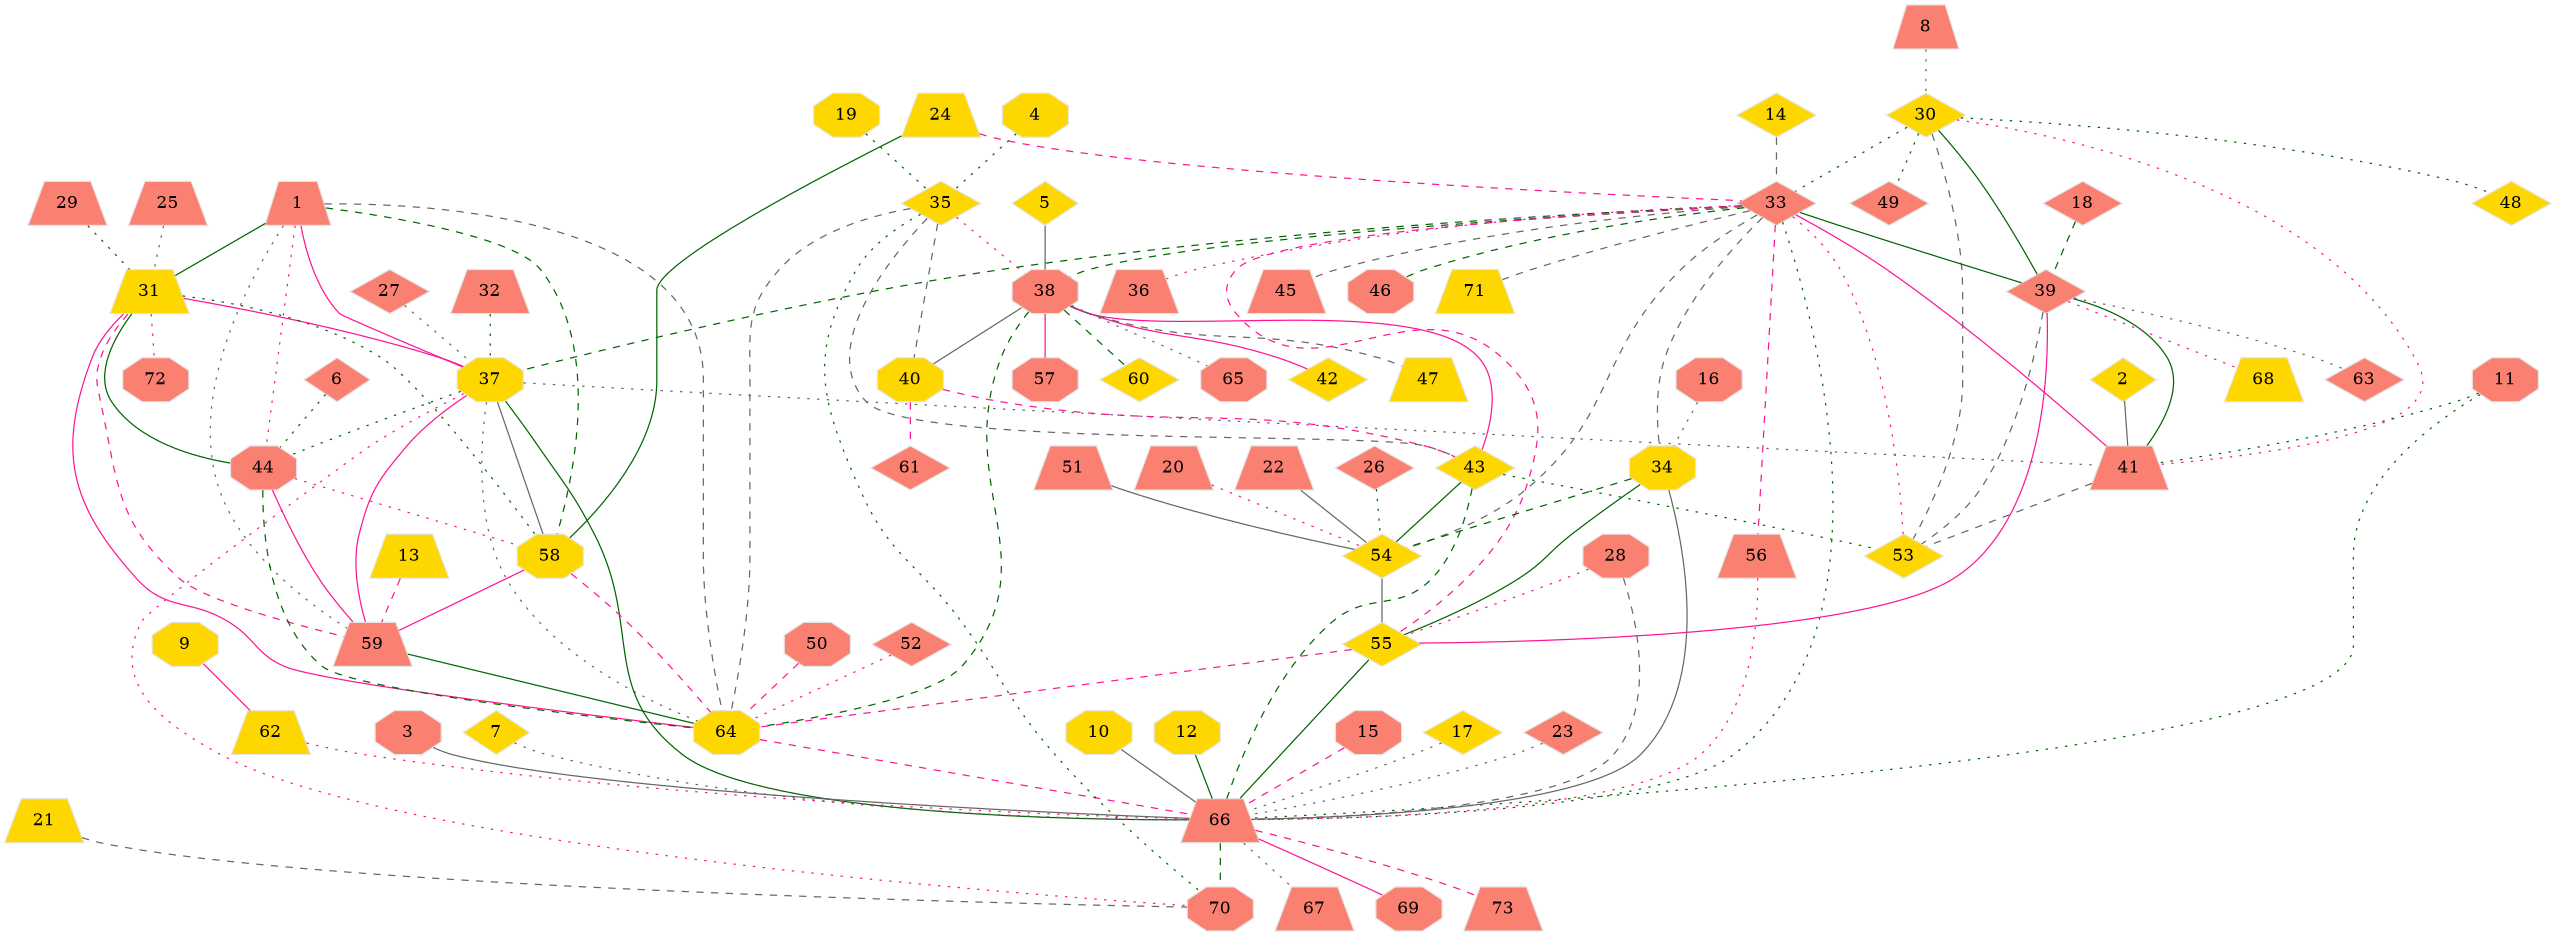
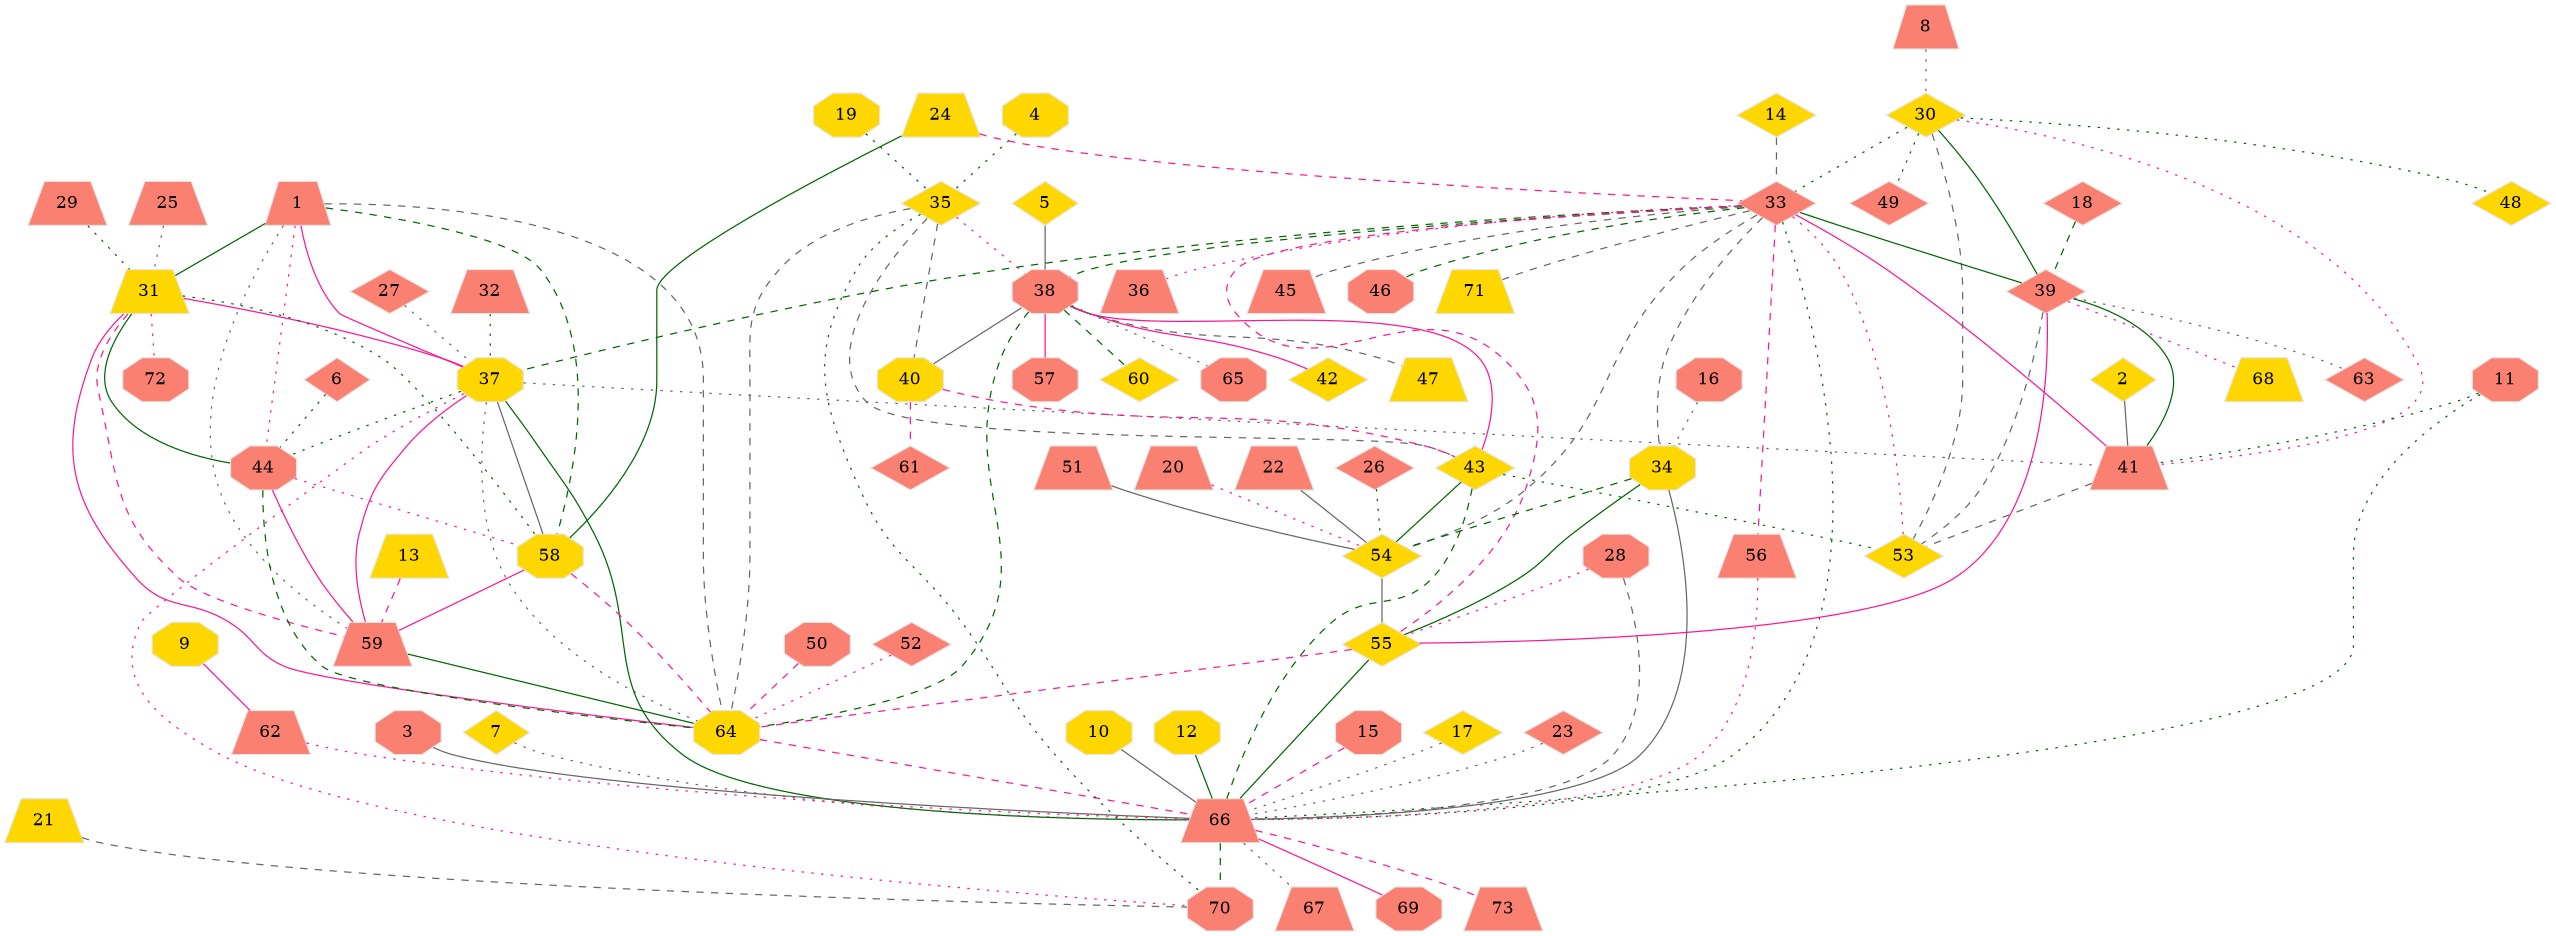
node "62": fillcolor gold -> salmon
